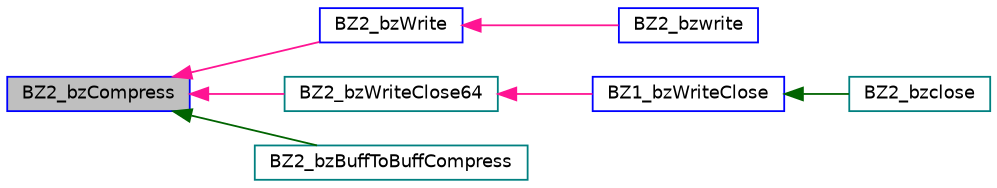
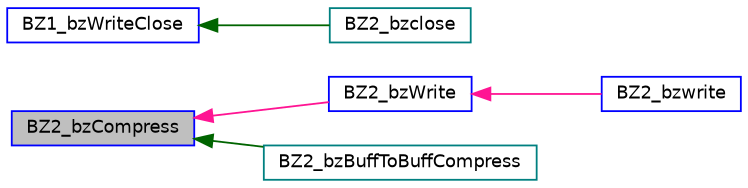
node "BZ2_bzWriteClose64": removed
